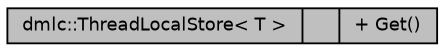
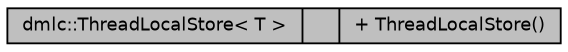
node "dmlc::ThreadLocalStore< T >": text "+ Get()" -> "+ ThreadLocalStore()"
